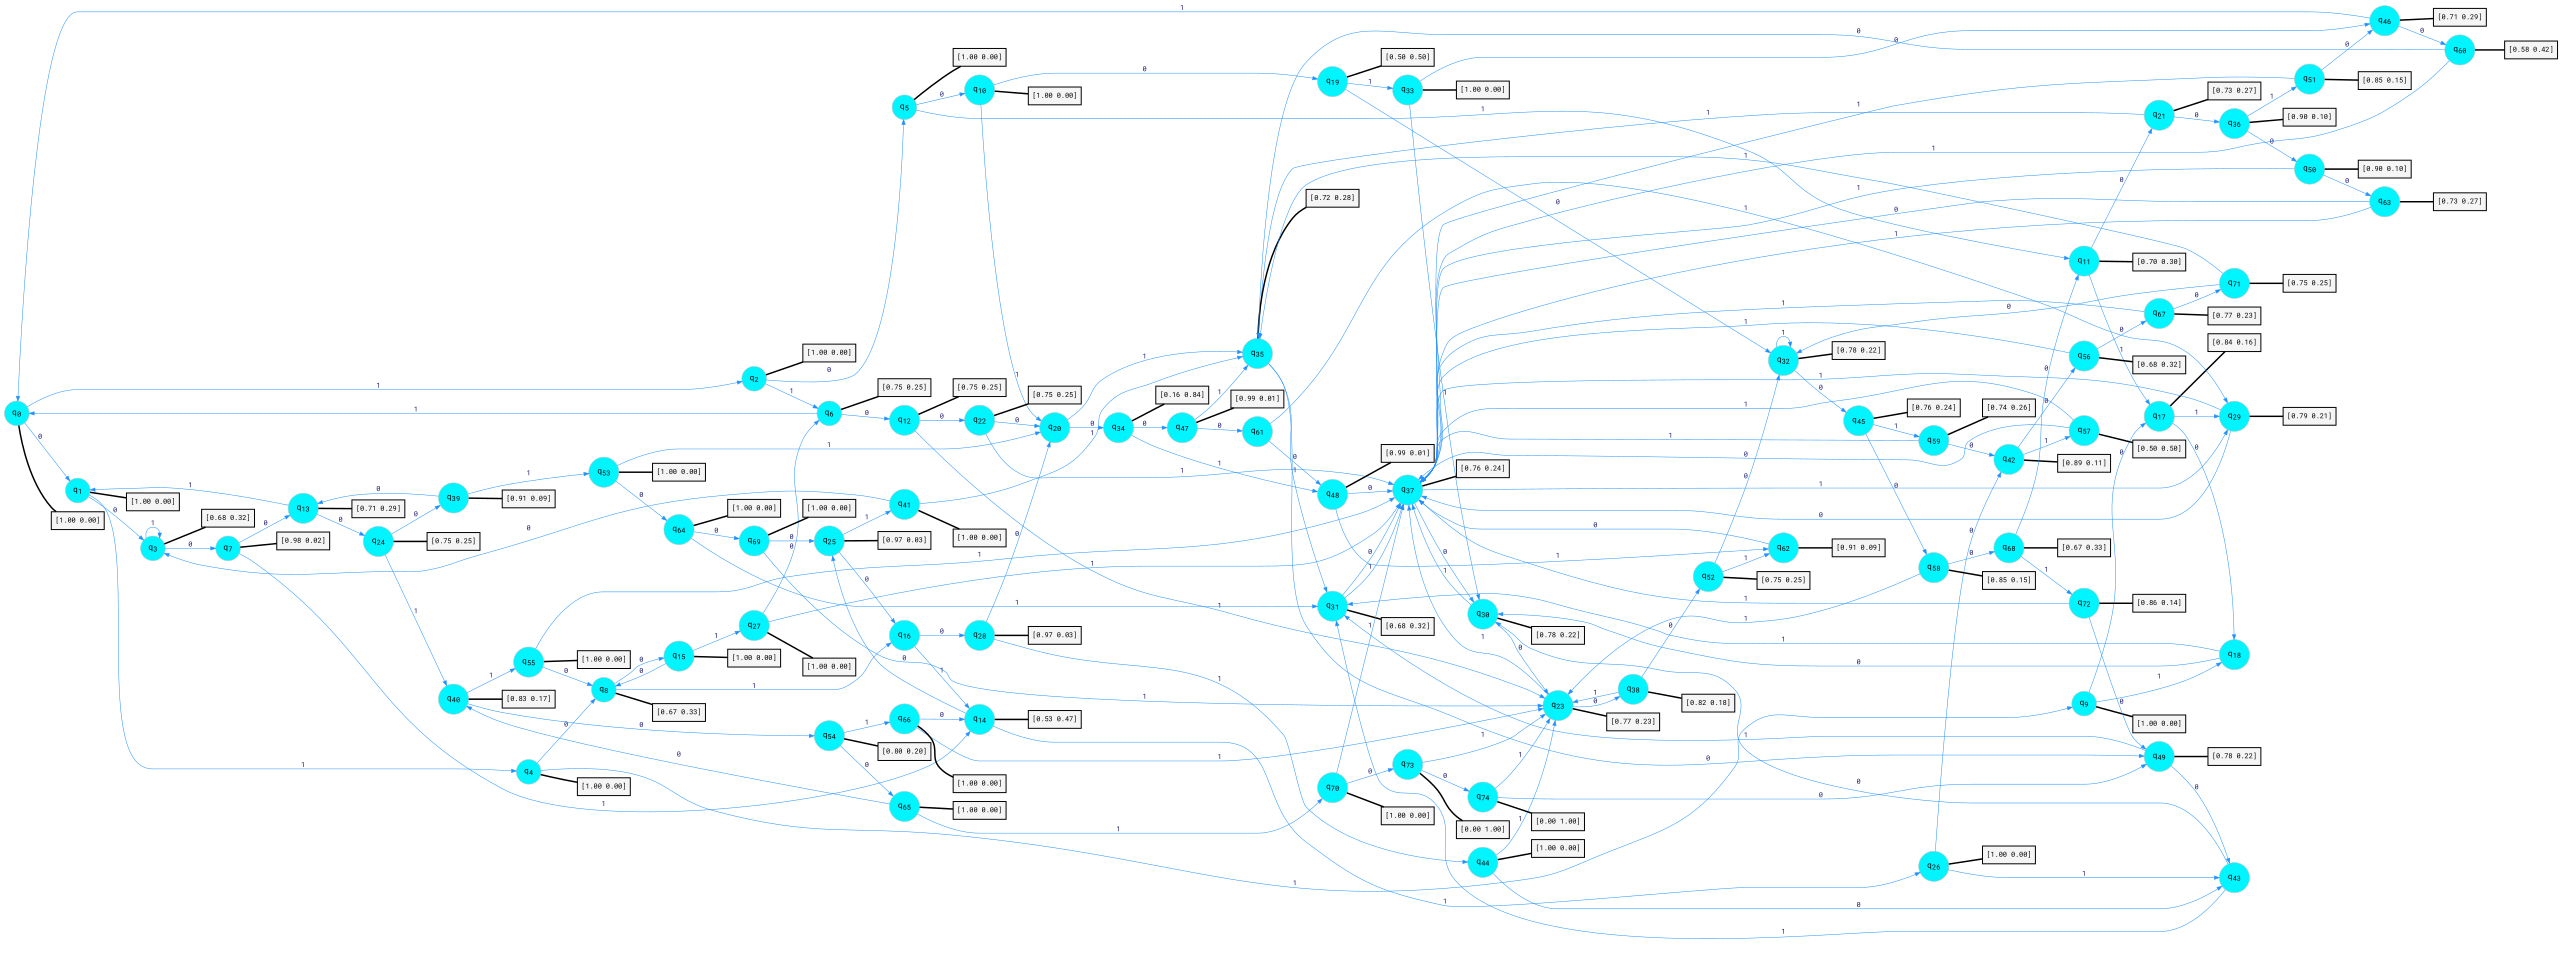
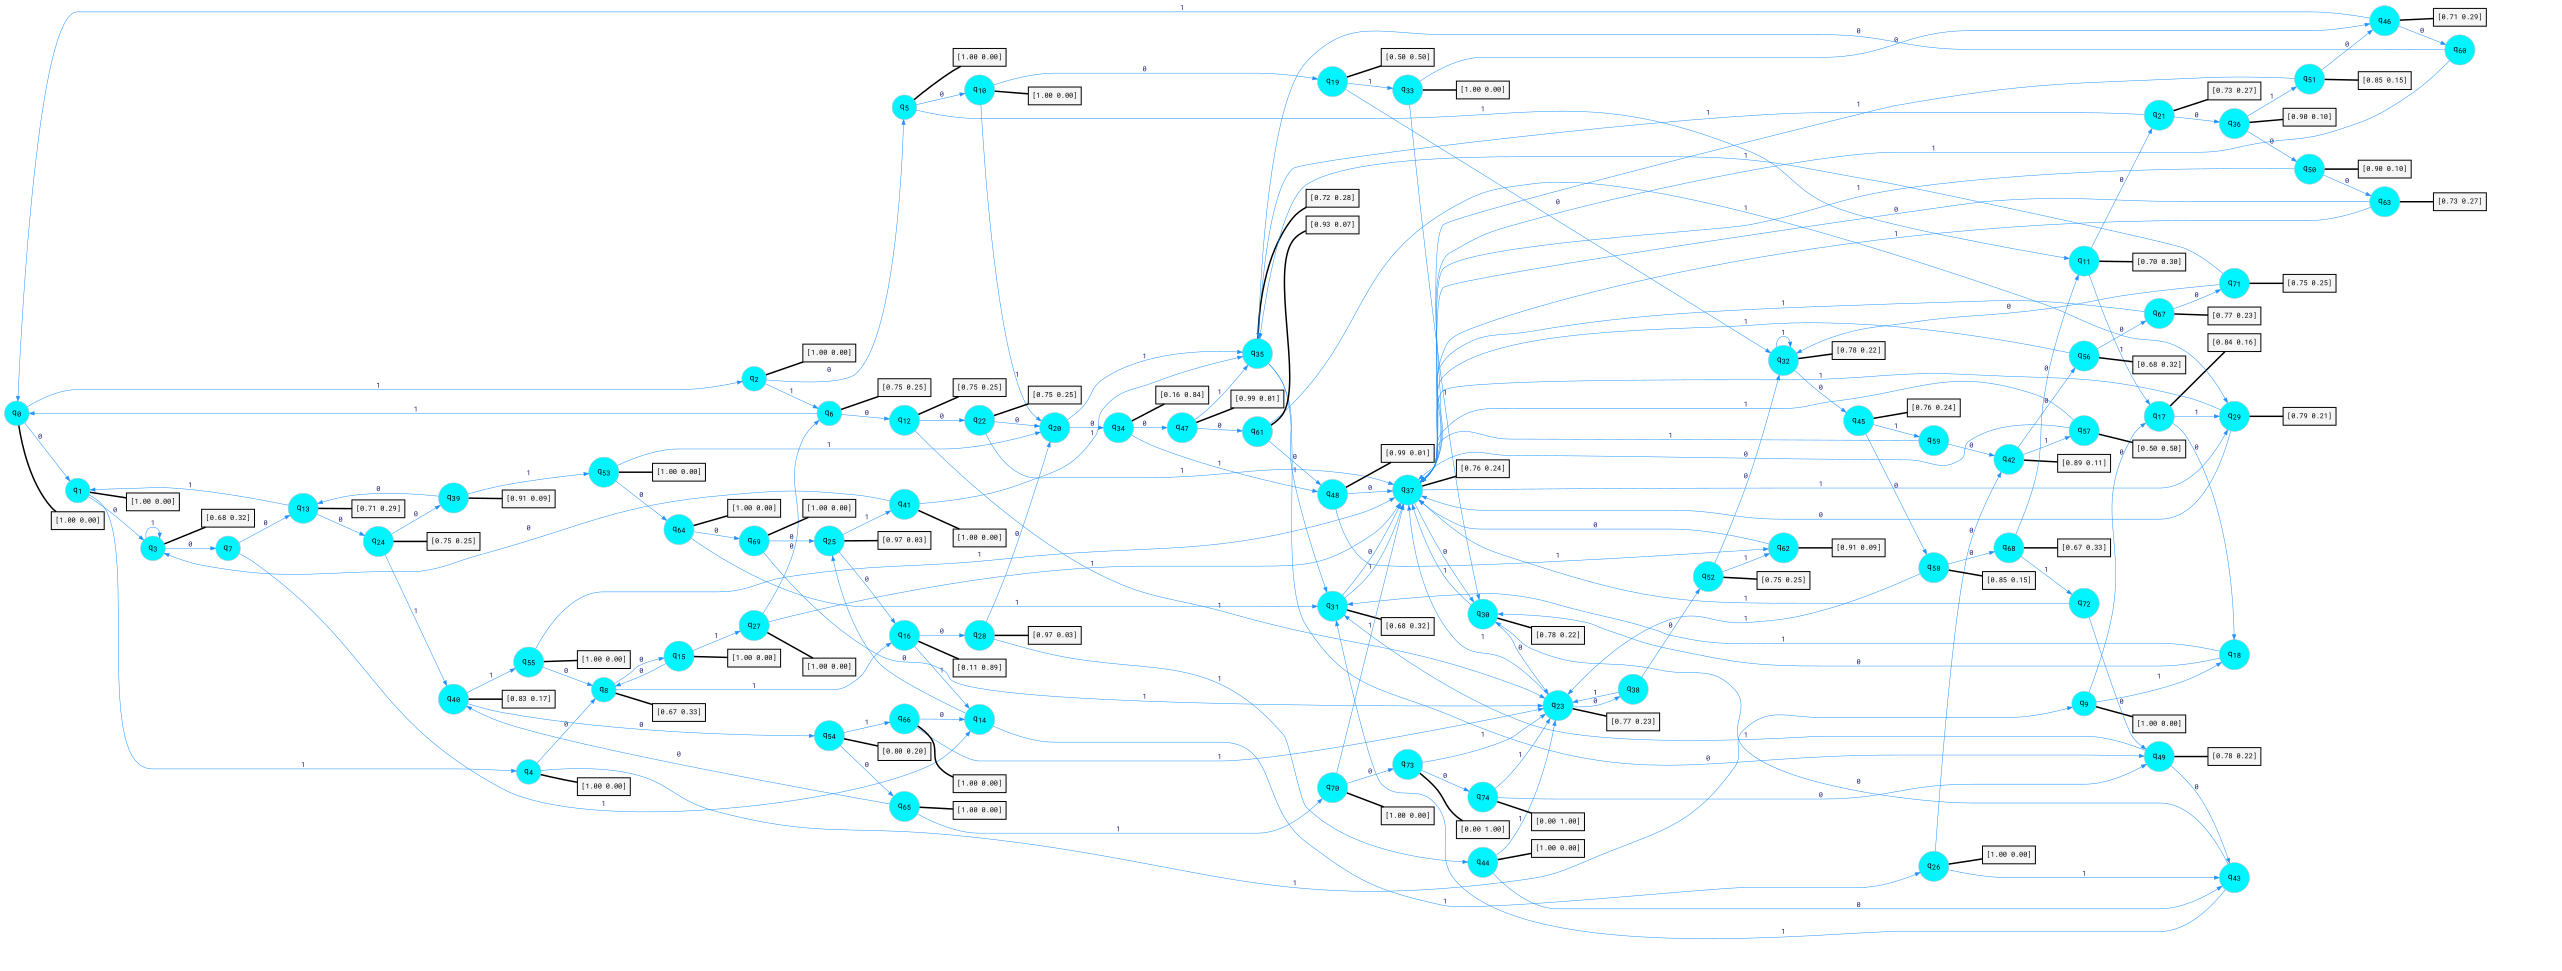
node "[0.58 0.42]": removed
node "[0.93 0.07]": added
node "[0.74 0.26]": removed
node "[0.98 0.02]": removed
node "[0.86 0.14]": removed
node "[0.11 0.89]": added
node "[0.82 0.18]": removed
node "[0.53 0.47]": removed
